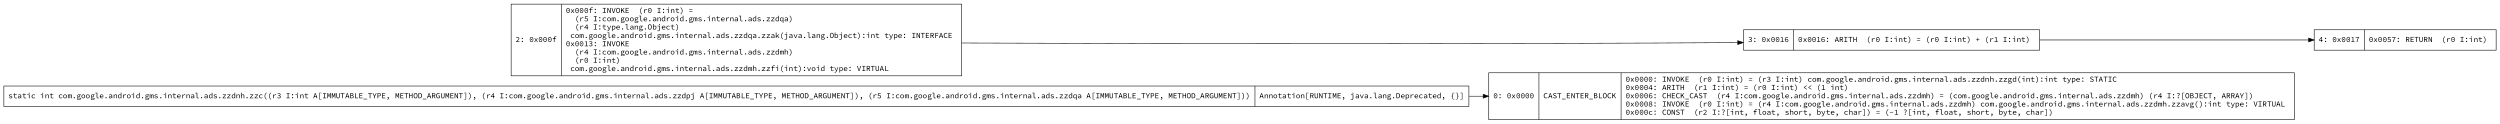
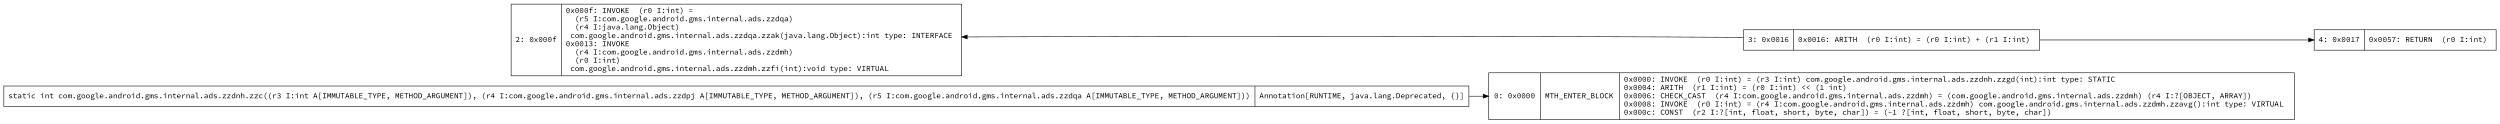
node "2: 0x000f": text "(r4 I:type.lang.Object)" -> "(r4 I:java.lang.Object)"
edge "2: 0x000f" -> "3: 0x0016": reversed
node "0: 0x0000": text "CAST_ENTER_BLOCK" -> "MTH_ENTER_BLOCK"
